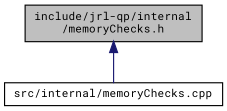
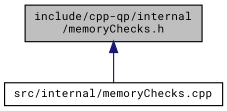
node "include/jrl-qp/internal /memoryChecks.h": label "include/jrl-qp/internal /memoryChecks.h" -> "include/cpp-qp/internal /memoryChecks.h"
